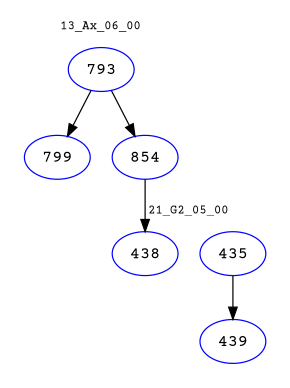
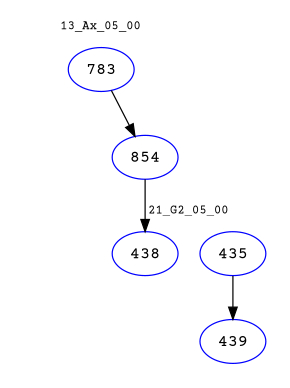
cluster "13_Ax_06_00": label "13_Ax_06_00" -> "13_Ax_05_00"
node "793": label "793" -> "783"
node "799": removed
